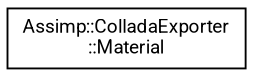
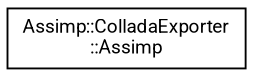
node "Assimp::ColladaExporter ::Material": label "Assimp::ColladaExporter ::Material" -> "Assimp::ColladaExporter ::Assimp"
